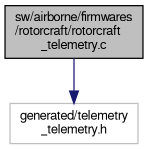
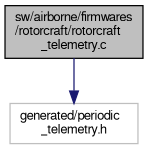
node "generated/telemetry _telemetry.h": label "generated/telemetry _telemetry.h" -> "generated/periodic _telemetry.h"
